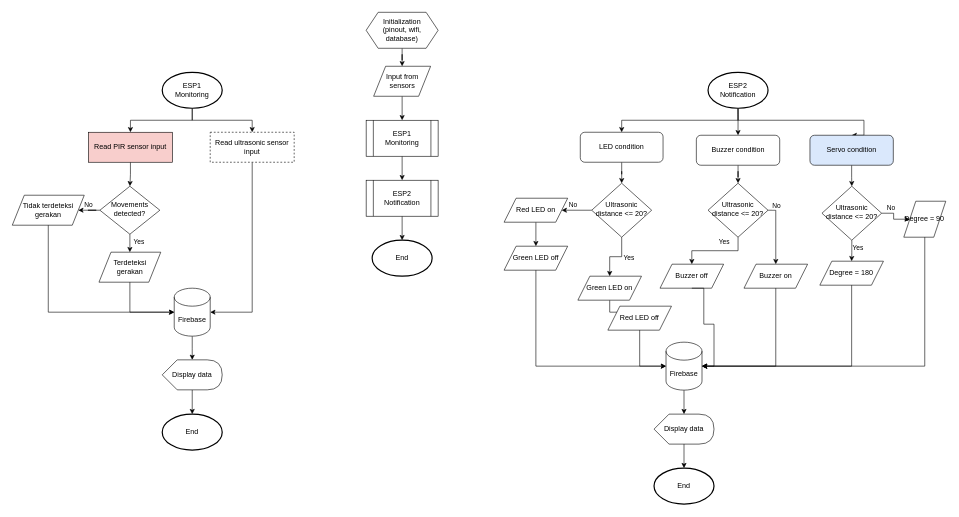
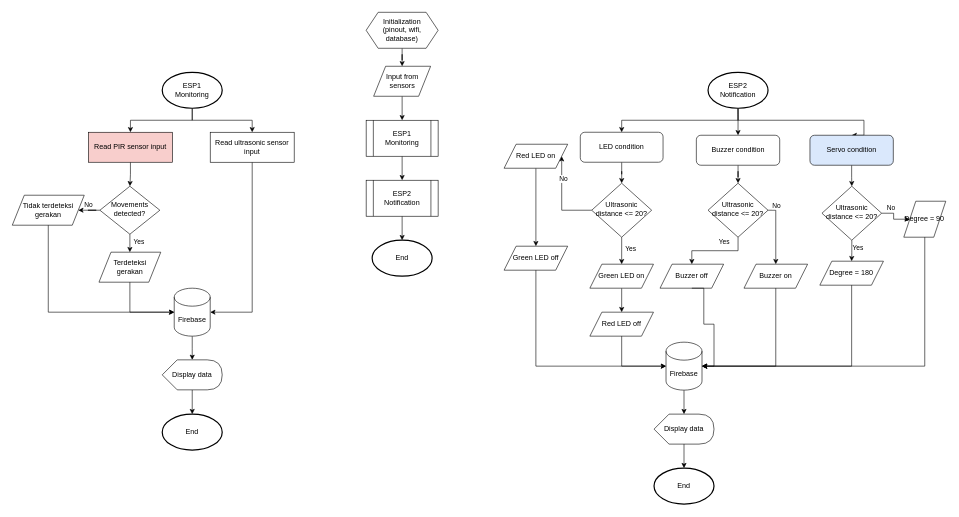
node "Read ultrasonic sensor input": style dashed -> solid
node "Red LED on": moved (536, 210) -> (536, 156)
node "Green LED on": moved (610, 288) -> (622, 276)
node "Red LED off": moved (640, 318) -> (622, 324)
